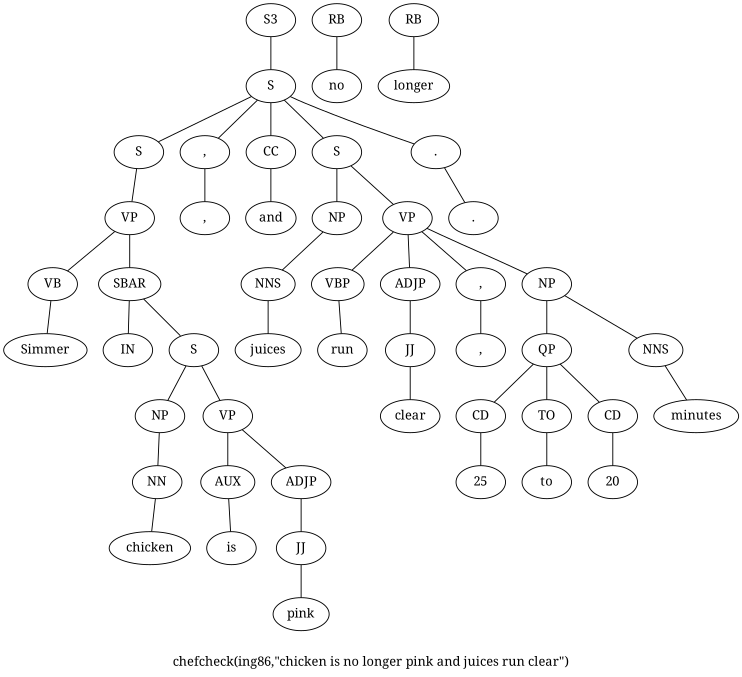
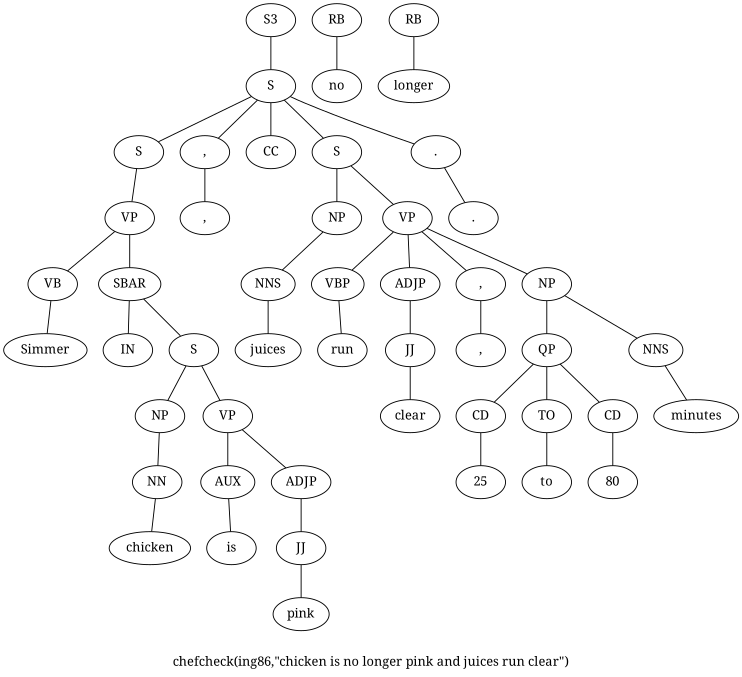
node "and": removed
node "20": label "20" -> "80"
